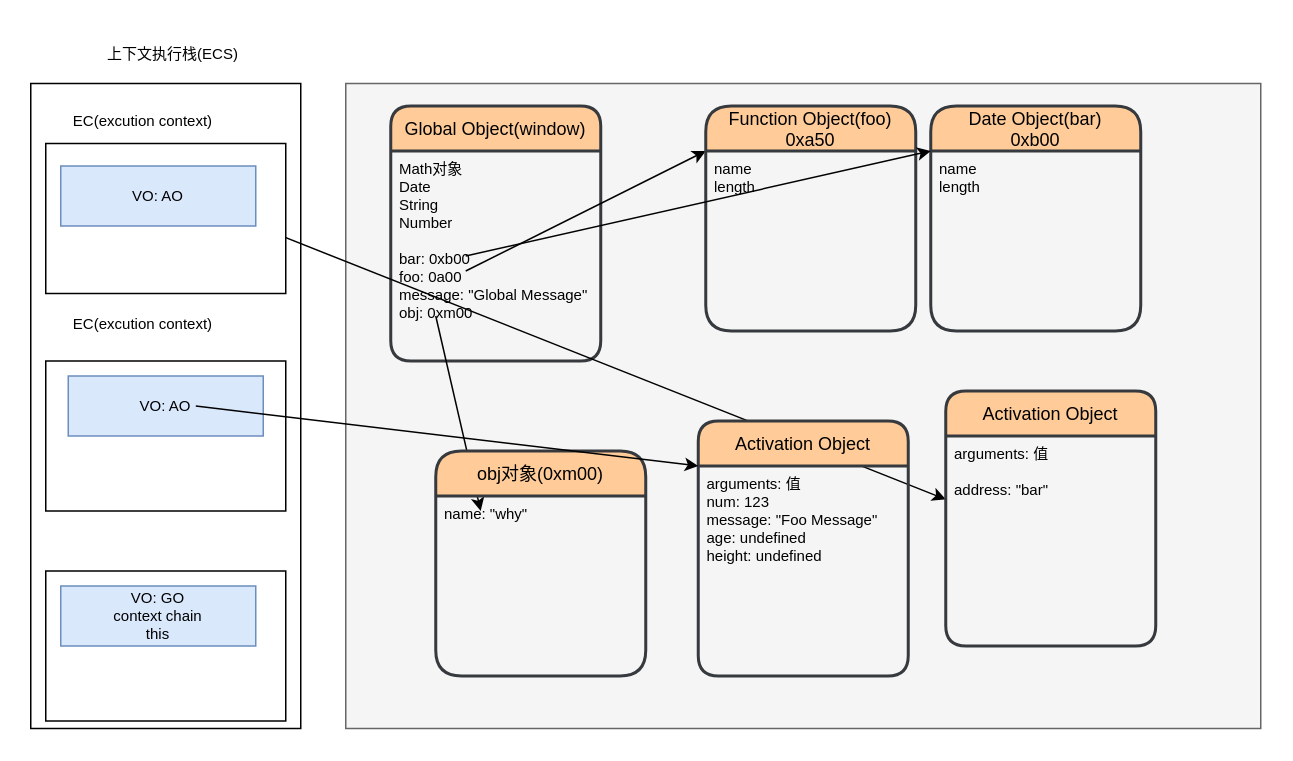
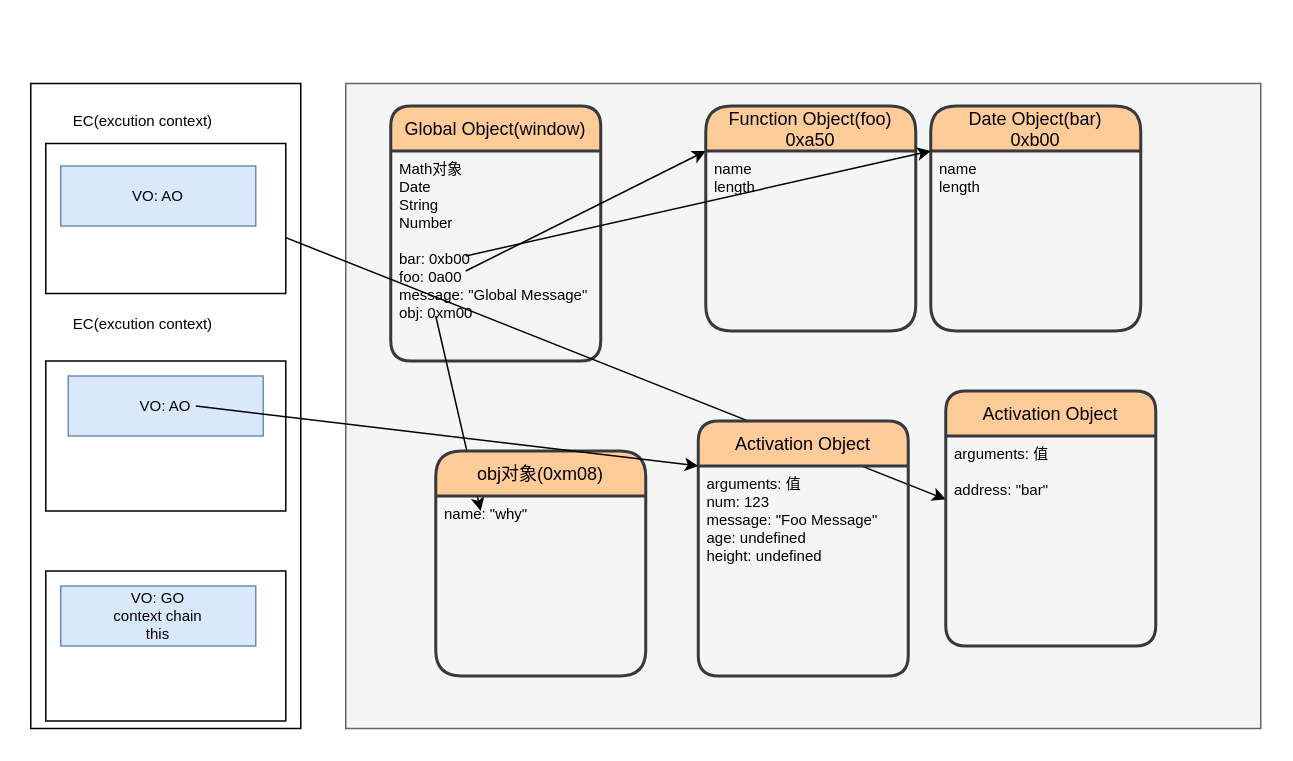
node "上下文执行栈(ECS)": removed
node "obj对象(0xm00)": label "obj对象(0xm00)" -> "obj对象(0xm08)"
